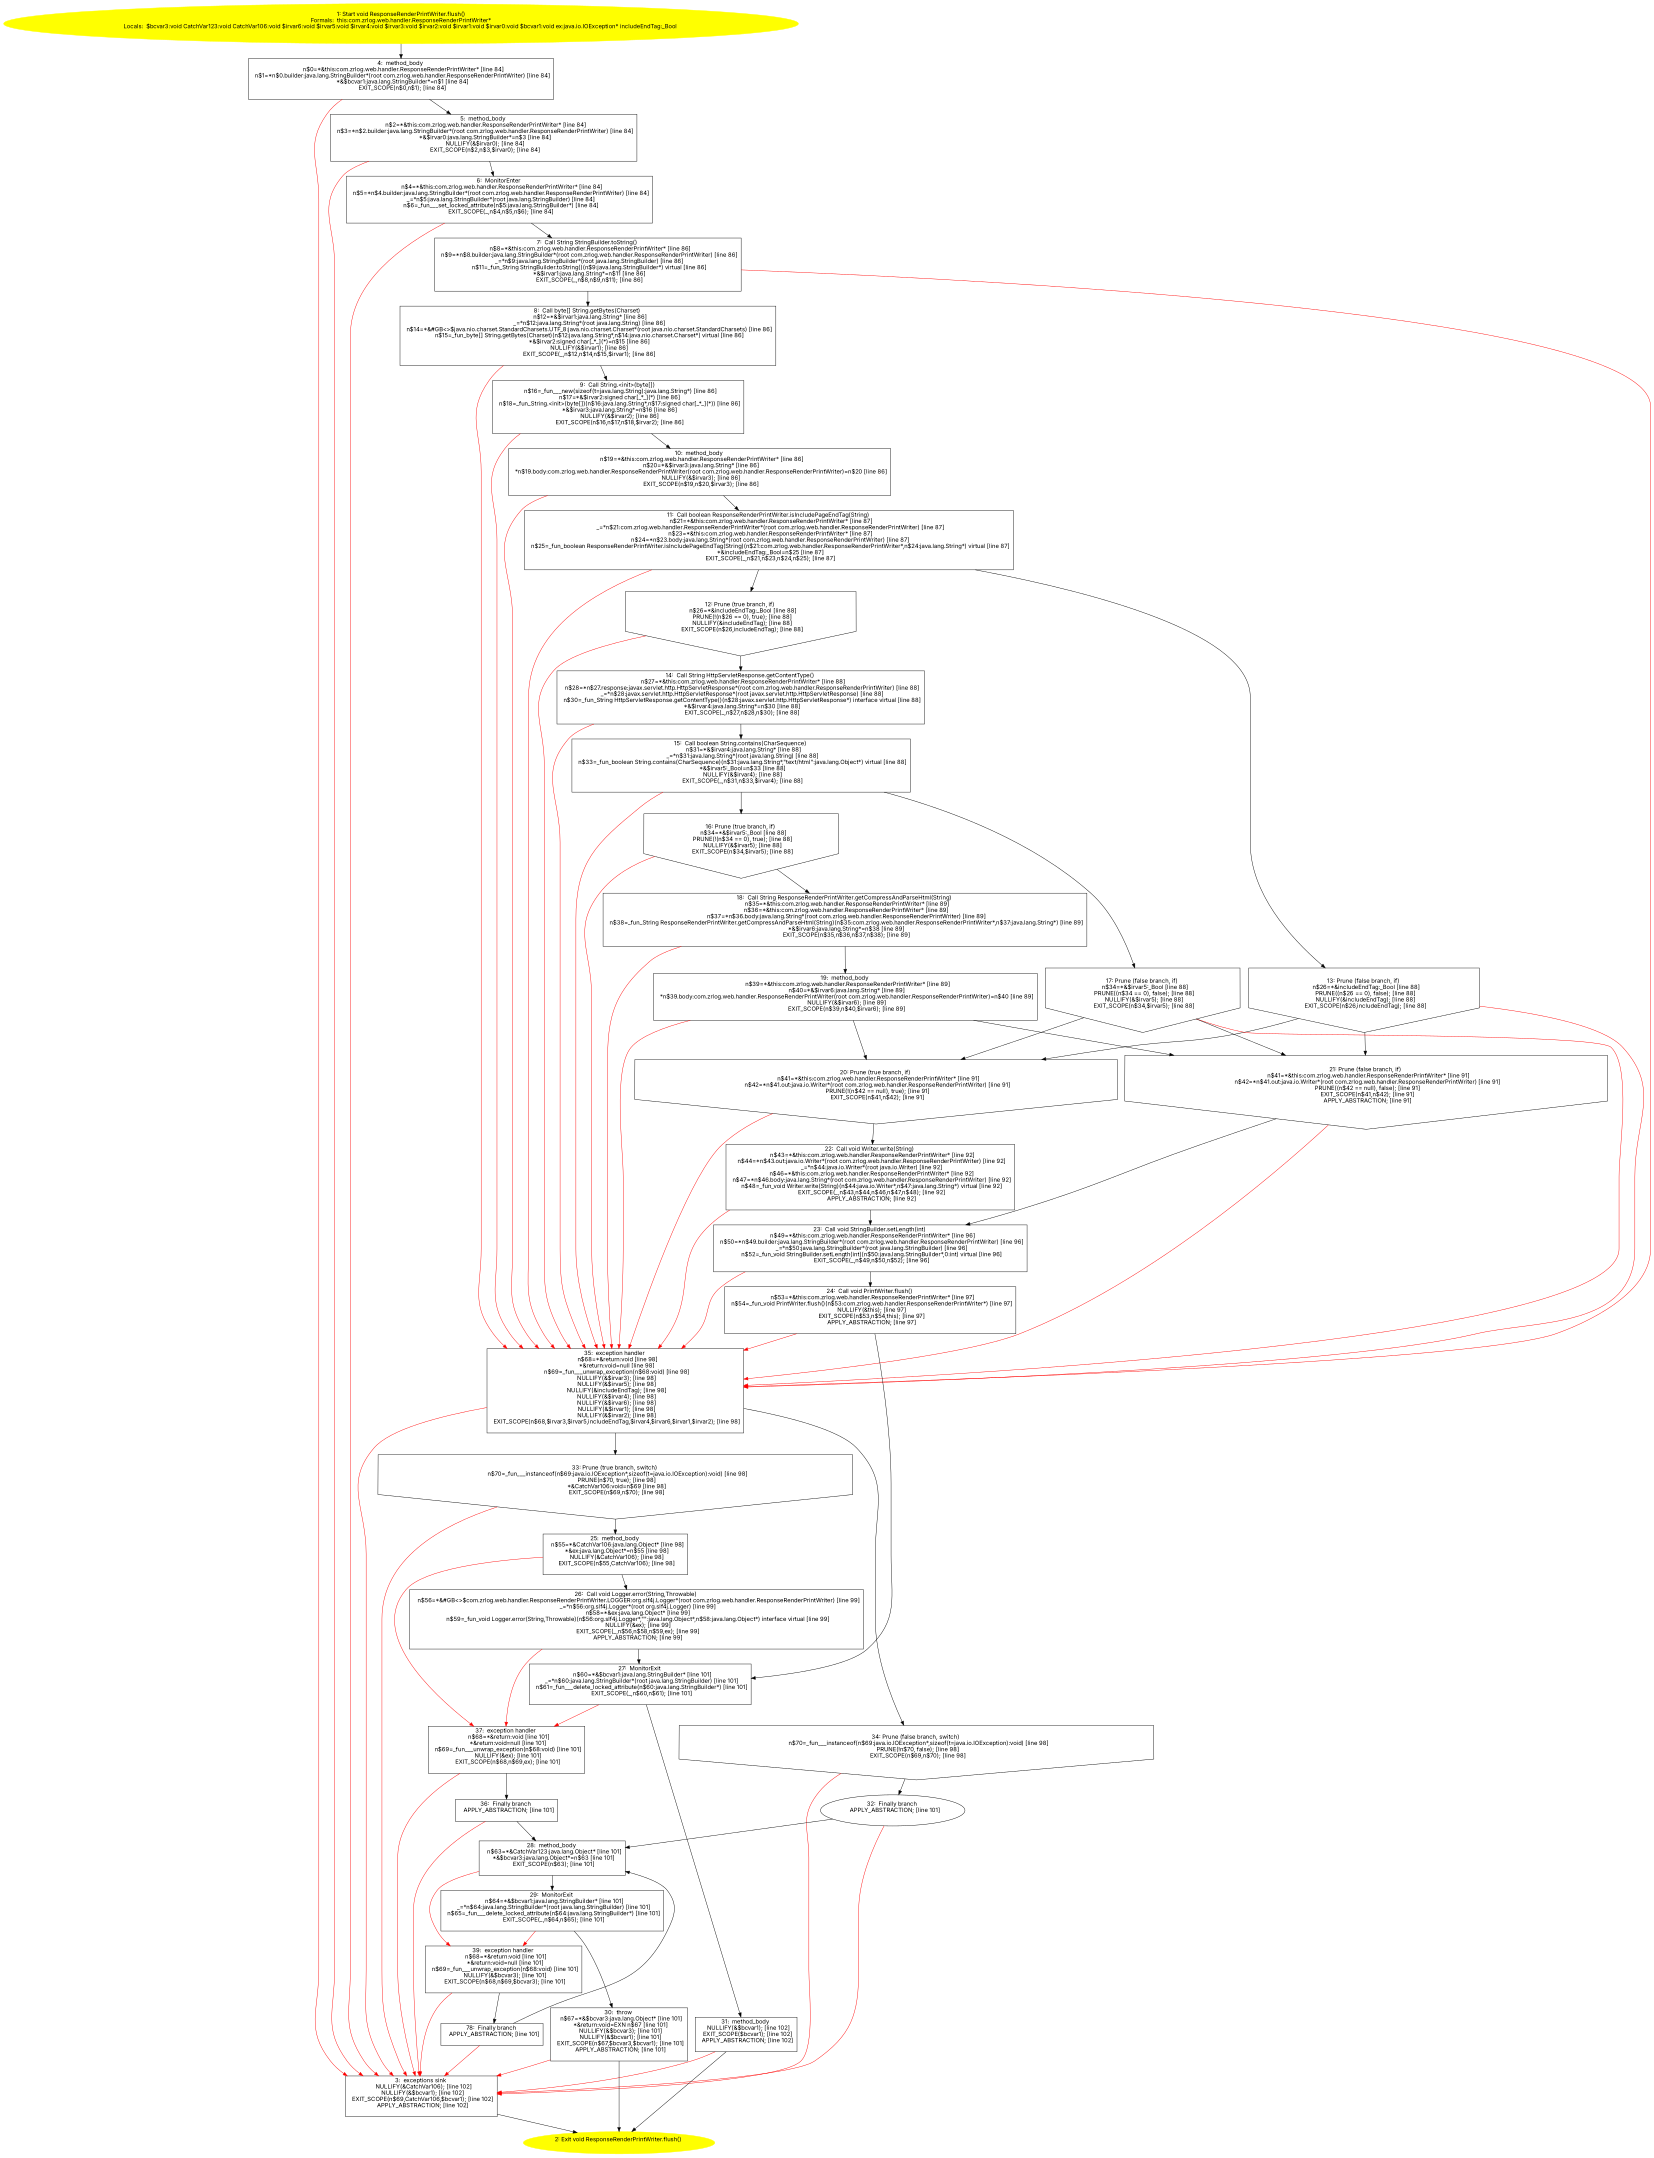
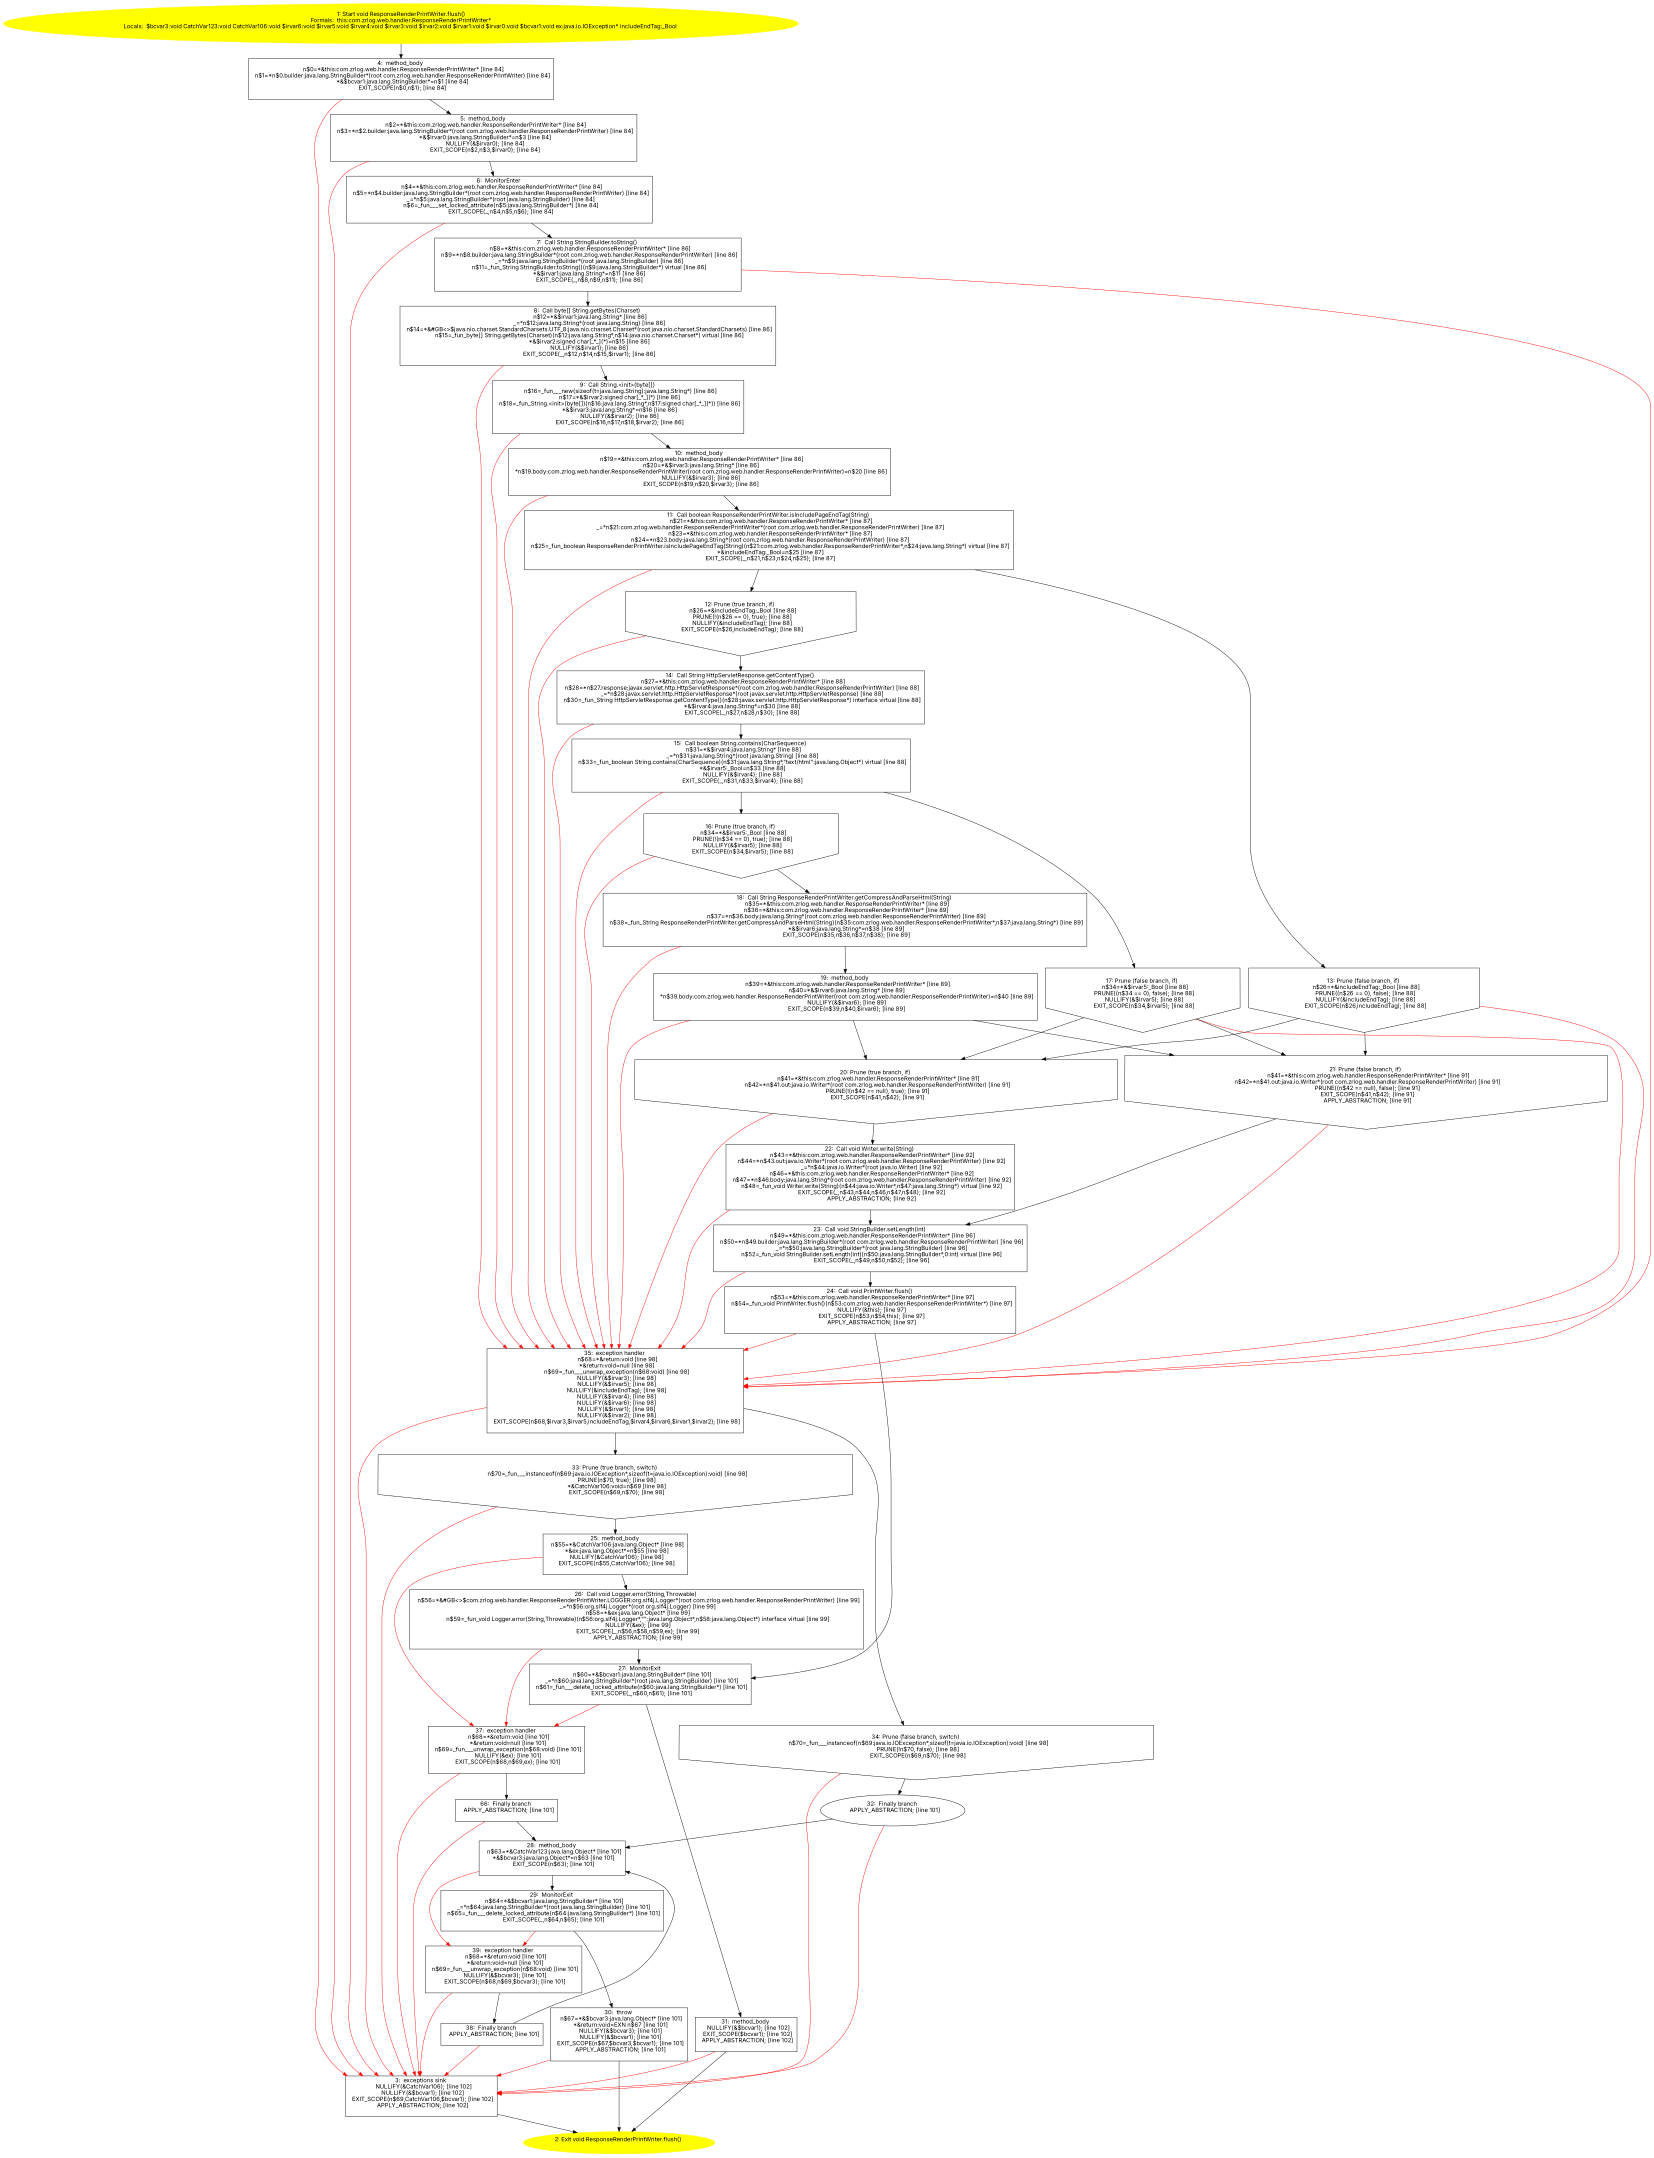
node "36:  Finally branch APPLY_ABSTRACTION; [line 101]": label "36:  Finally branch APPLY_ABSTRACTION; [line 101]" -> "66:  Finally branch APPLY_ABSTRACTION; [line 101]"
node "78:  Finally branch APPLY_ABSTRACTION; [line 101]": label "78:  Finally branch APPLY_ABSTRACTION; [line 101]" -> "38:  Finally branch APPLY_ABSTRACTION; [line 101]"
